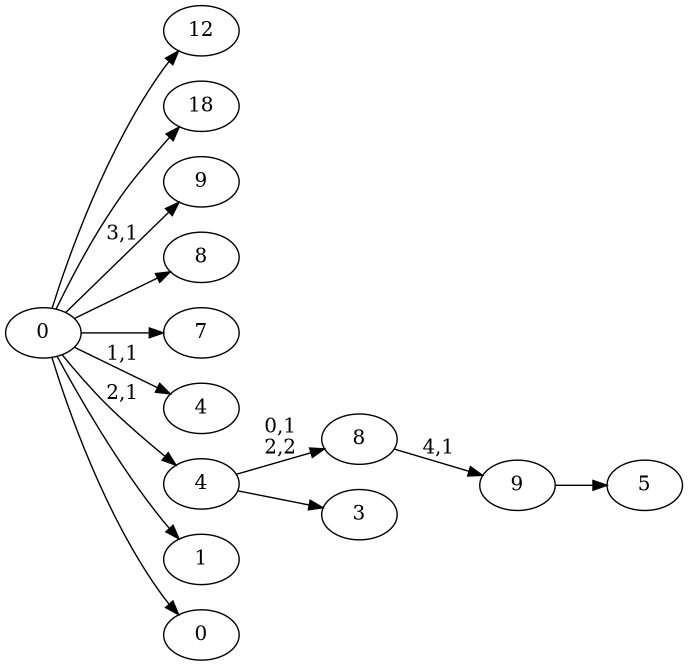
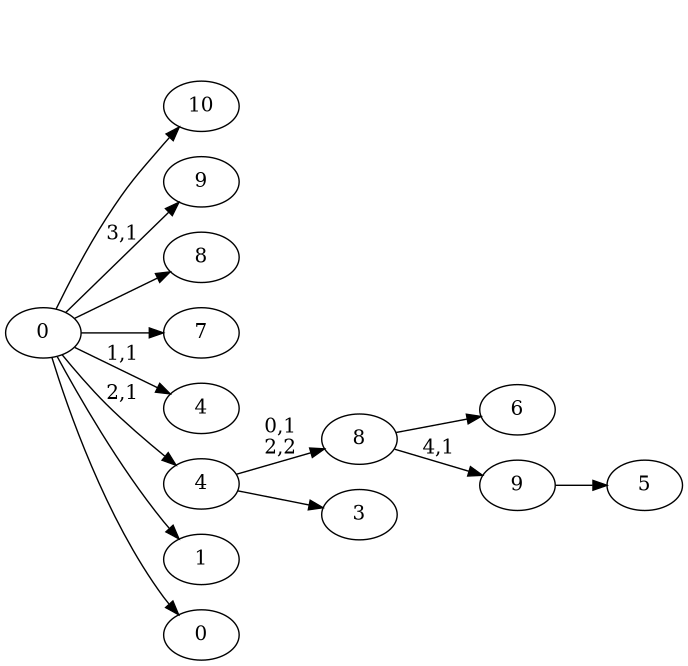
node "12": removed
node "18": label "18" -> "10"
node "6": added
